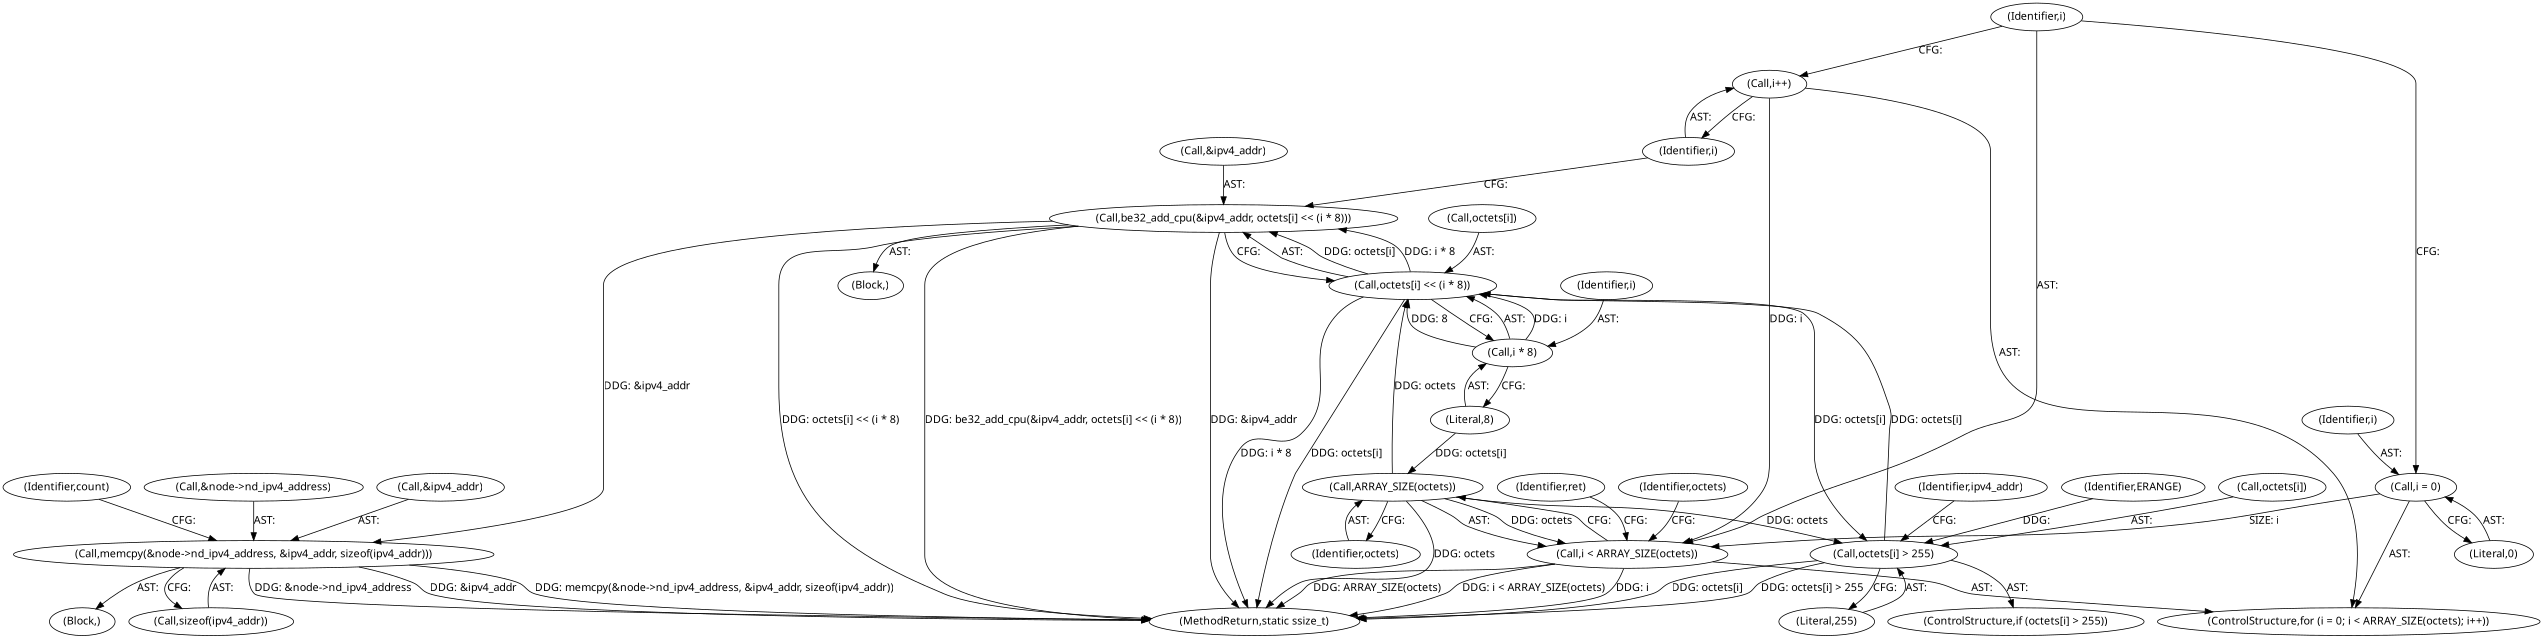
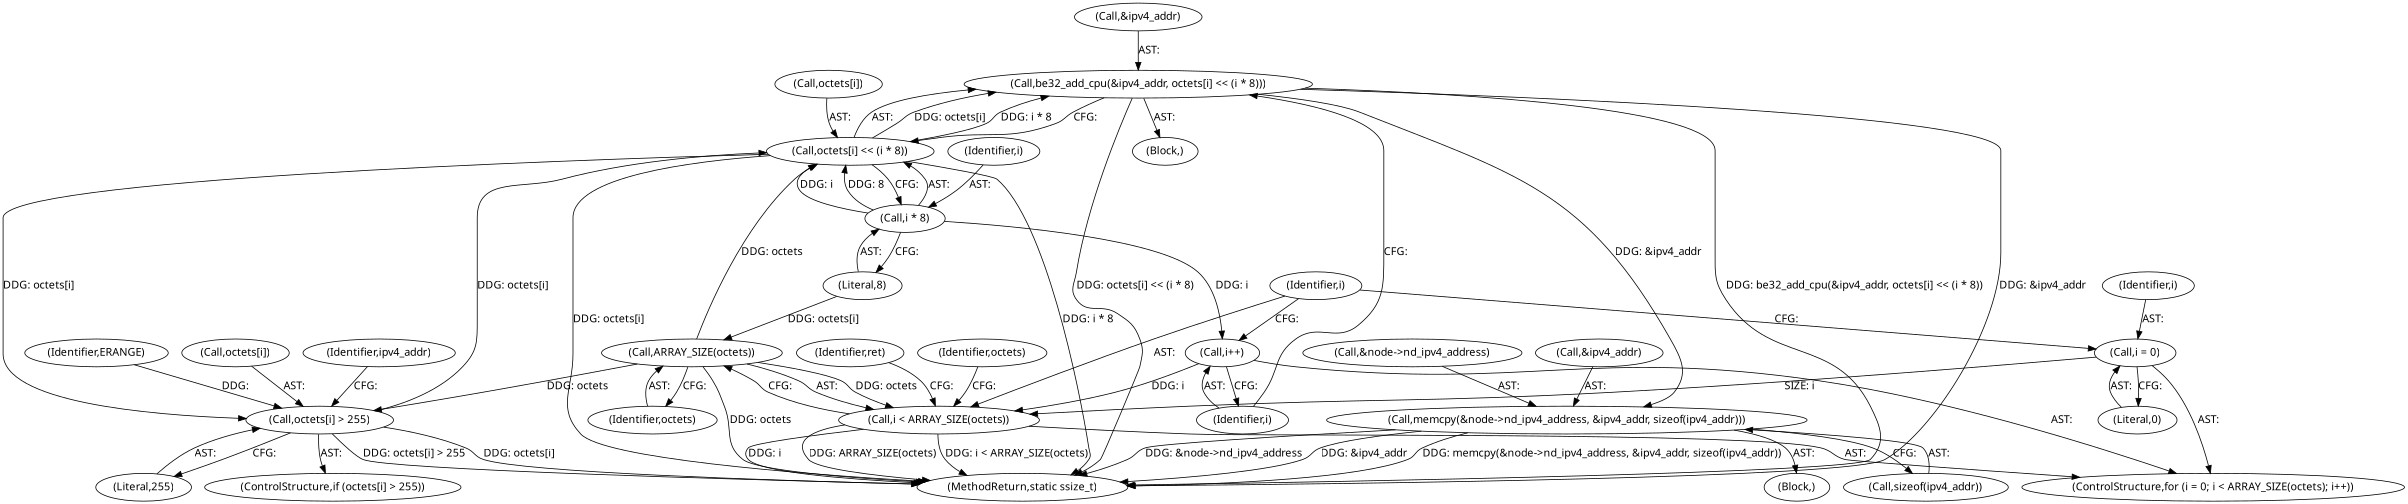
edge "(Call,i * 8)" -> "(Call,i++)": added, label "DDG: i"
node "(Identifier,count)": removed
